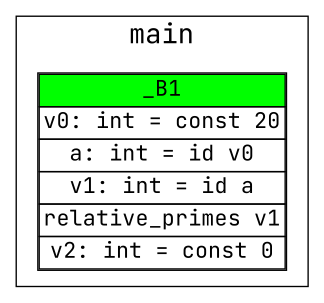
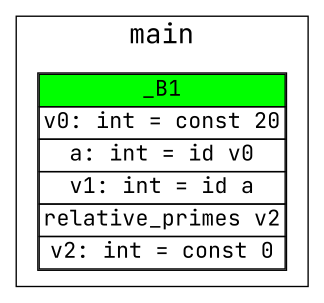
node "_B1": text "relative_primes v1" -> "relative_primes v2"
